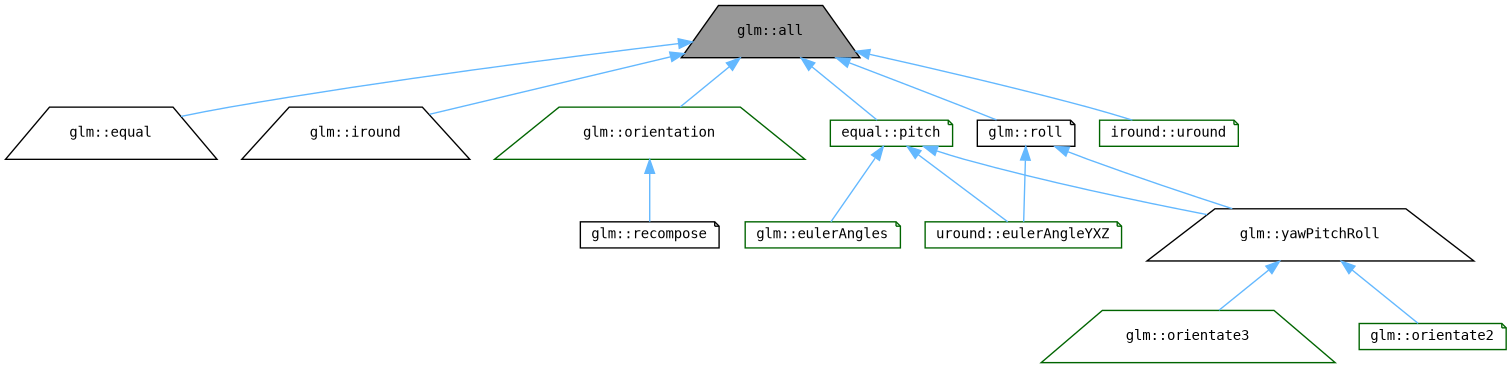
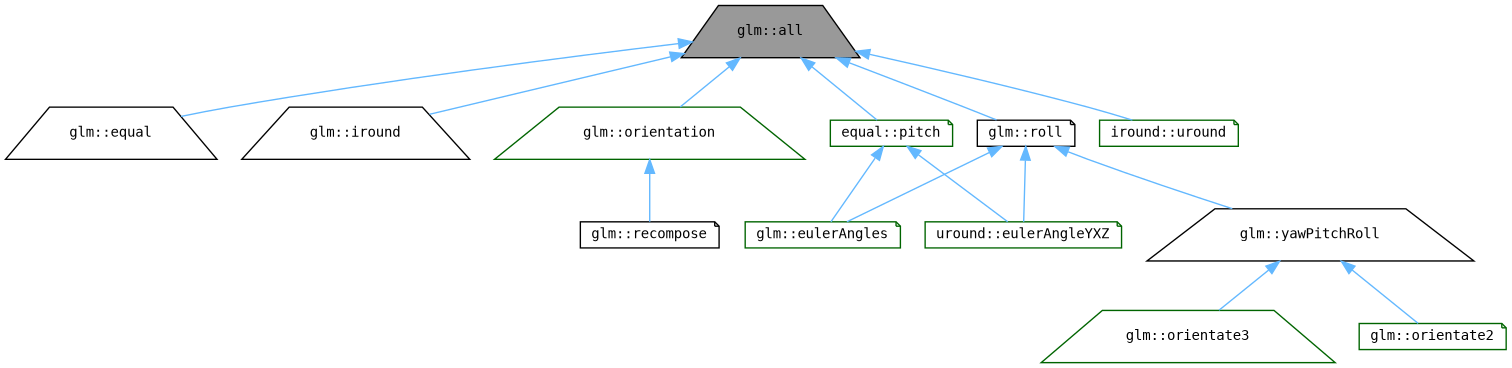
edge "glm::yawPitchRoll" -> "equal::pitch": removed
edge "glm::eulerAngles" -> "glm::roll": added
